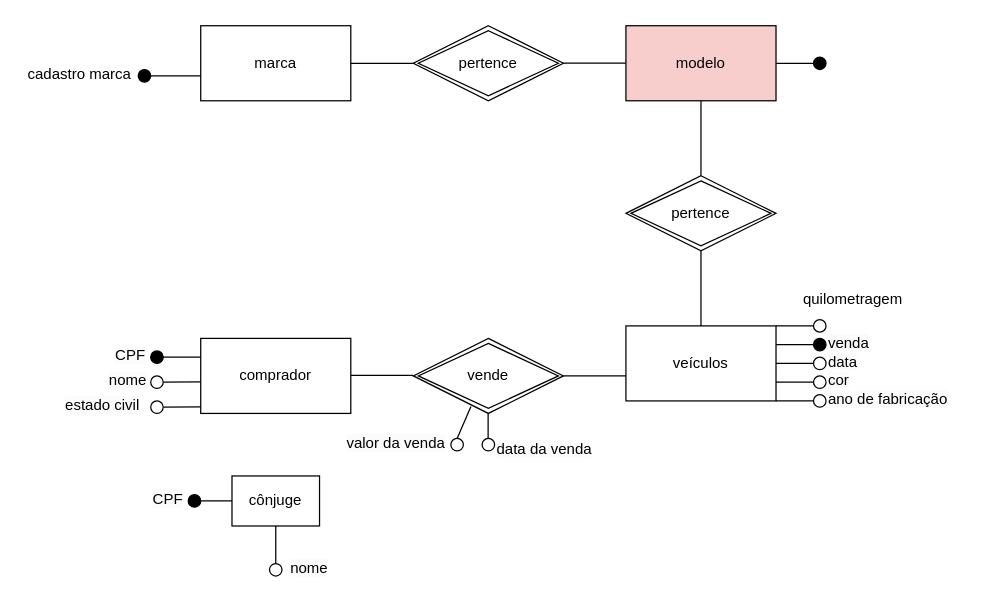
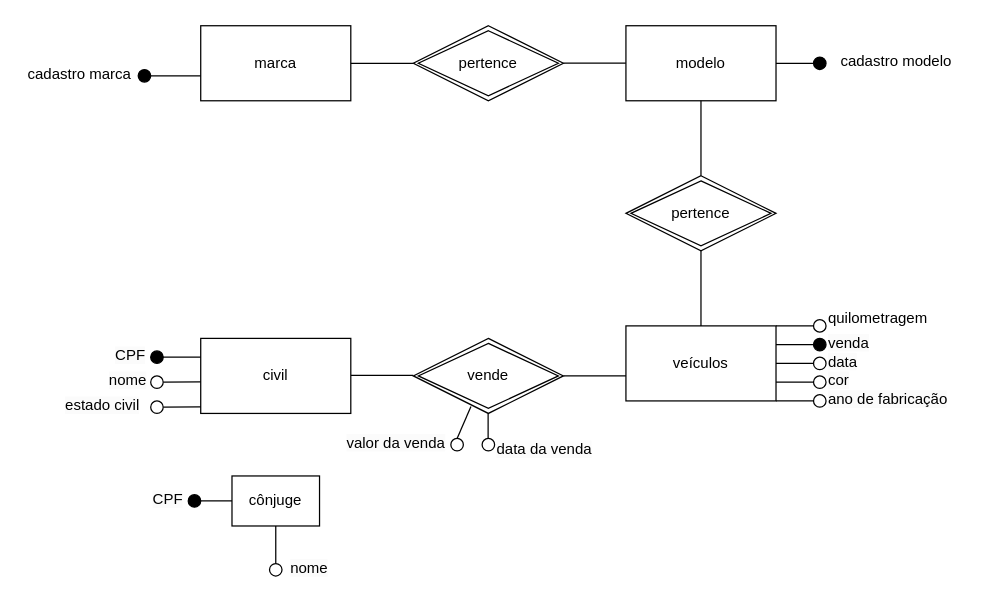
node "cadastro modelo": added
node "modelo": fillcolor #f8cecc -> #ffffff
node "quilometragem": moved (854, 294) -> (879, 313)
node "comprador": label "comprador" -> "civil"
